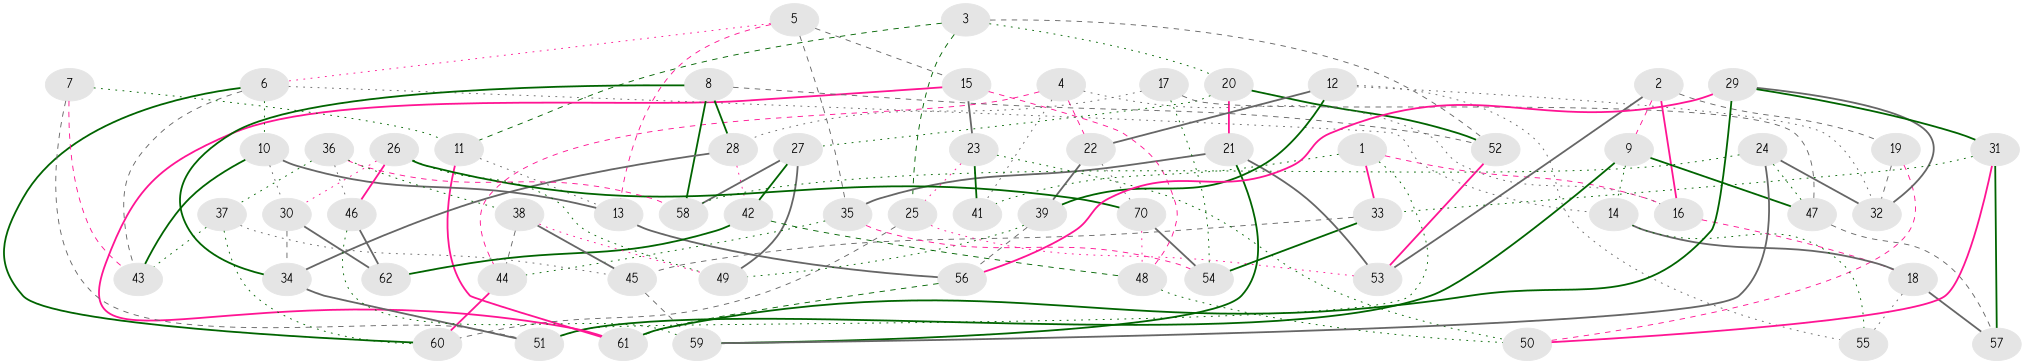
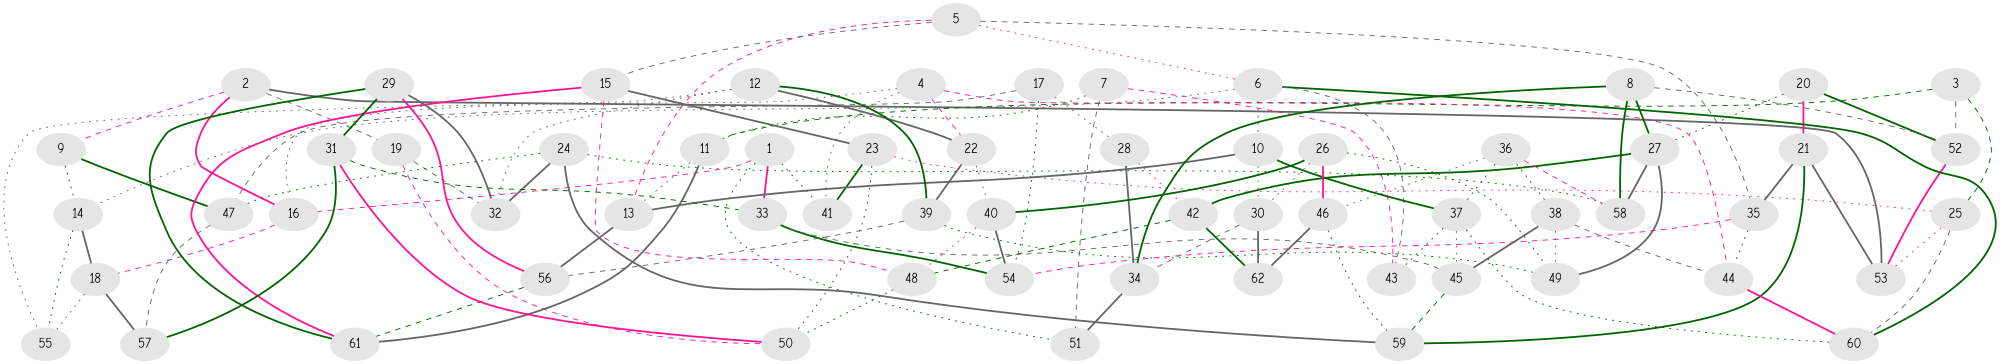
edge "3" -- "20": removed
edge "8" -- "28": now "8" -- "27"
edge "26" -- "30": color deeppink -> gray40
edge "31" -- "33": style dotted -> dashed
edge "10" -- "43": now "10" -- "37"
node "70": label "70" -> "40"
edge "11" -- "61": color deeppink -> gray40
edge "45" -- "59": color gray40 -> darkgreen
edge "9" -- "51": removed
